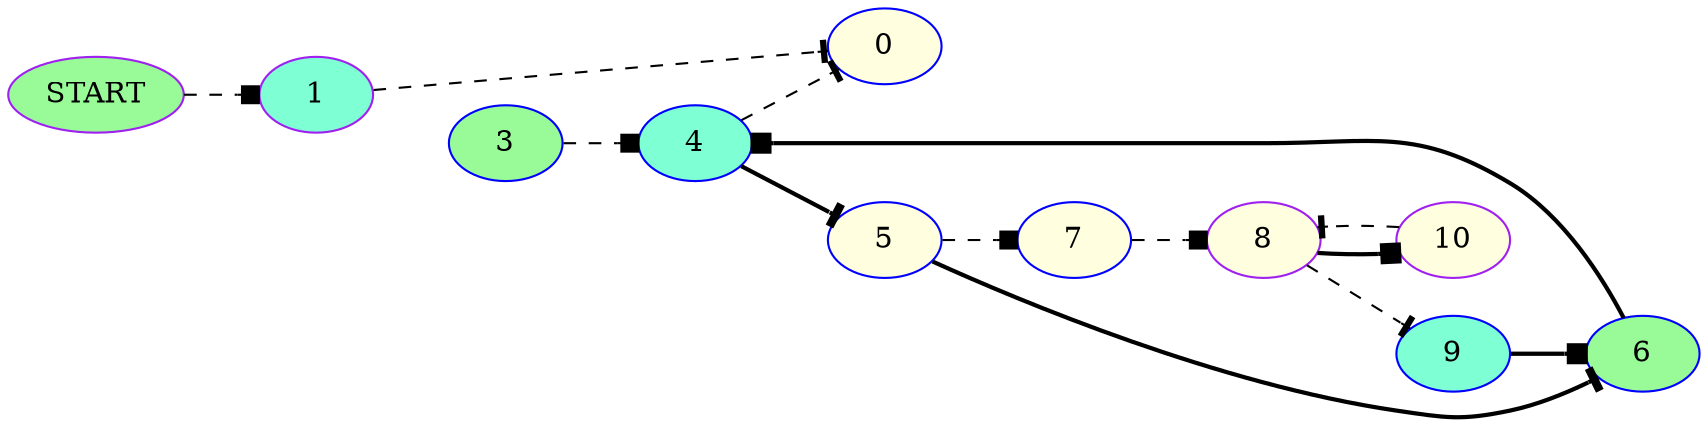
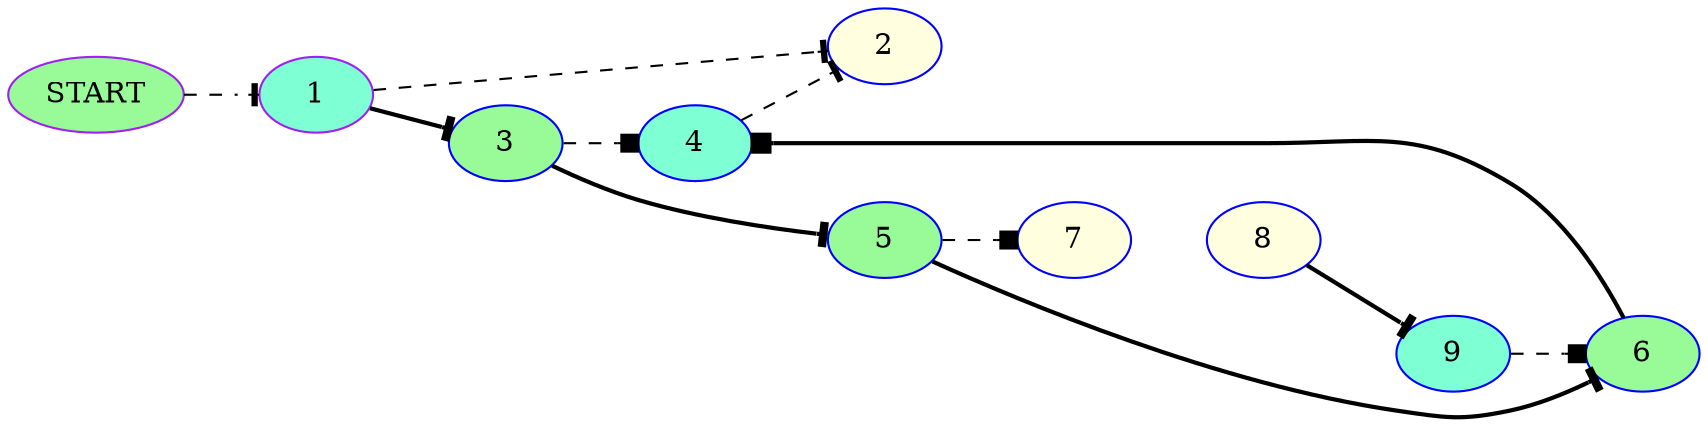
node "0": label "0" -> "2"
edge "START" -> "1": arrowhead box -> tee
edge "1" -> "3": added
edge "4" -> "5": now "3" -> "5"
node "5": fillcolor lightyellow -> palegreen
edge "7" -> "8": removed
node "8": color purple -> blue
node "10": removed
edge "8" -> "9": style dashed -> bold
edge "9" -> "6": style bold -> dashed
